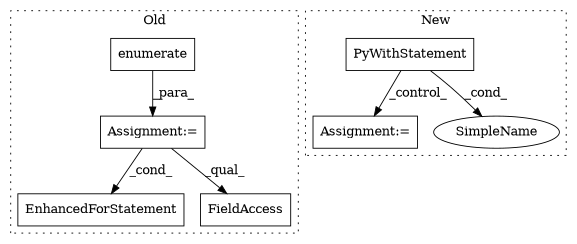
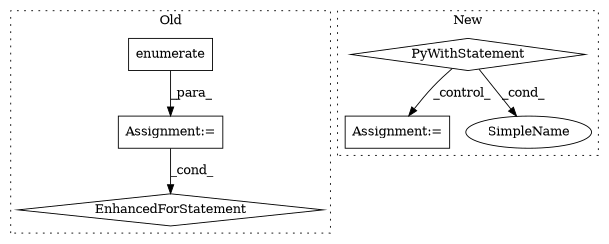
node "PyWithStatement": shape box -> diamond
node "EnhancedForStatement": shape box -> diamond
node "FieldAccess": removed
